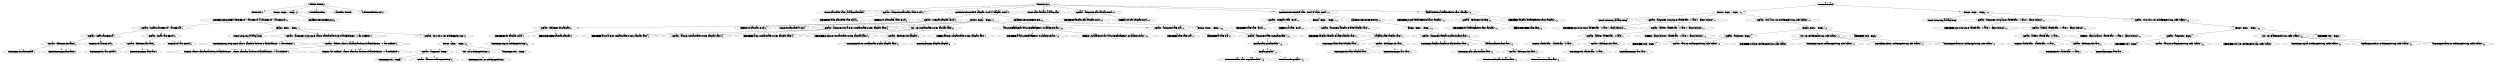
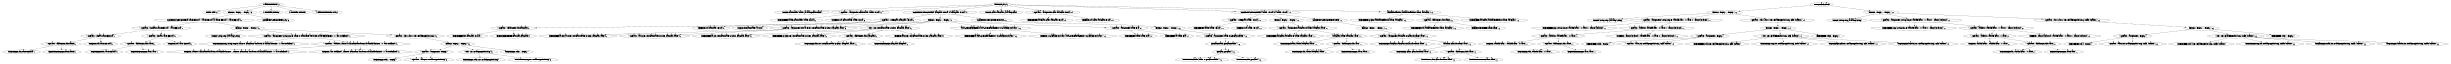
edge "(IDENTIFIER,this,classpath != null)" -> "(IDENTIFIER,msg,new BuildException(msg))": now "(<init>,new BuildException(msg))" -> "(IDENTIFIER,msg,new BuildException(msg))"
